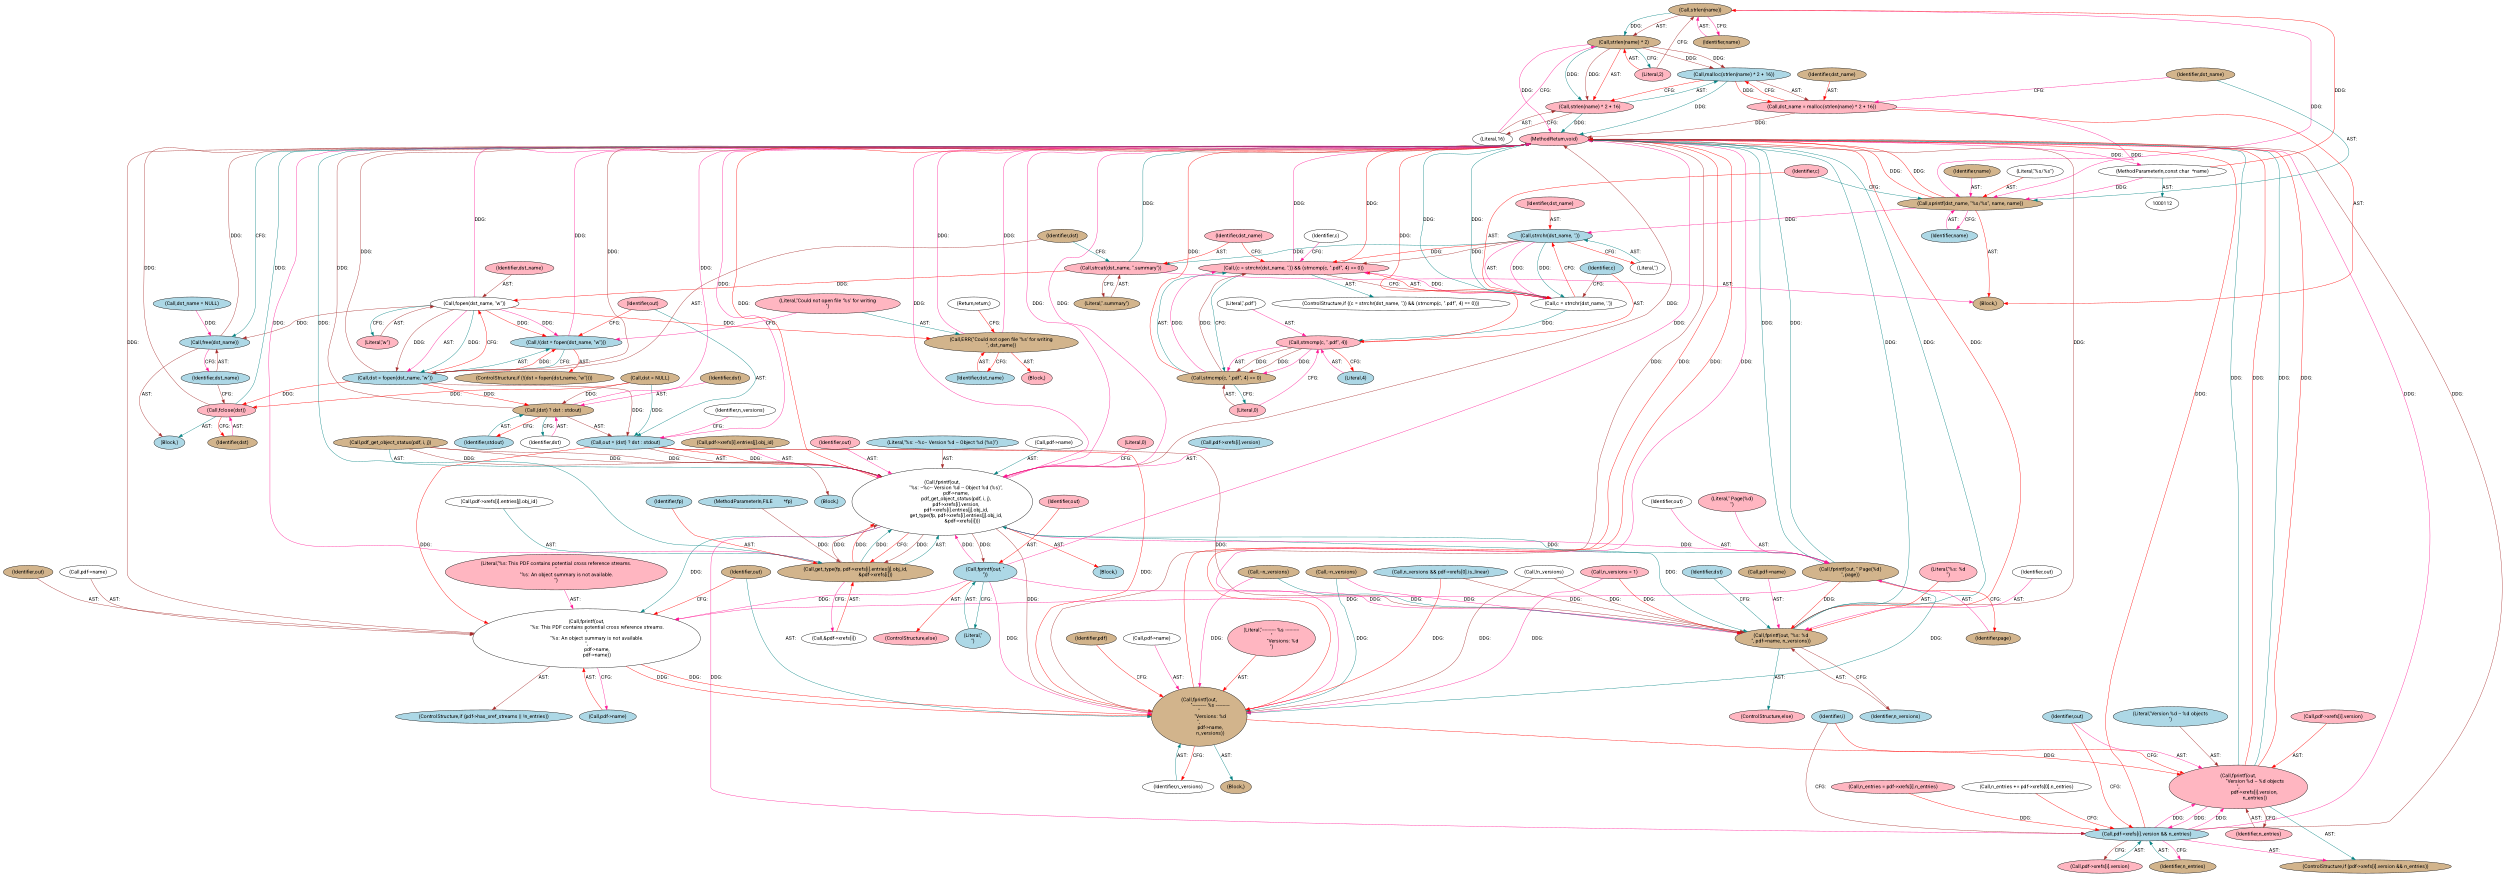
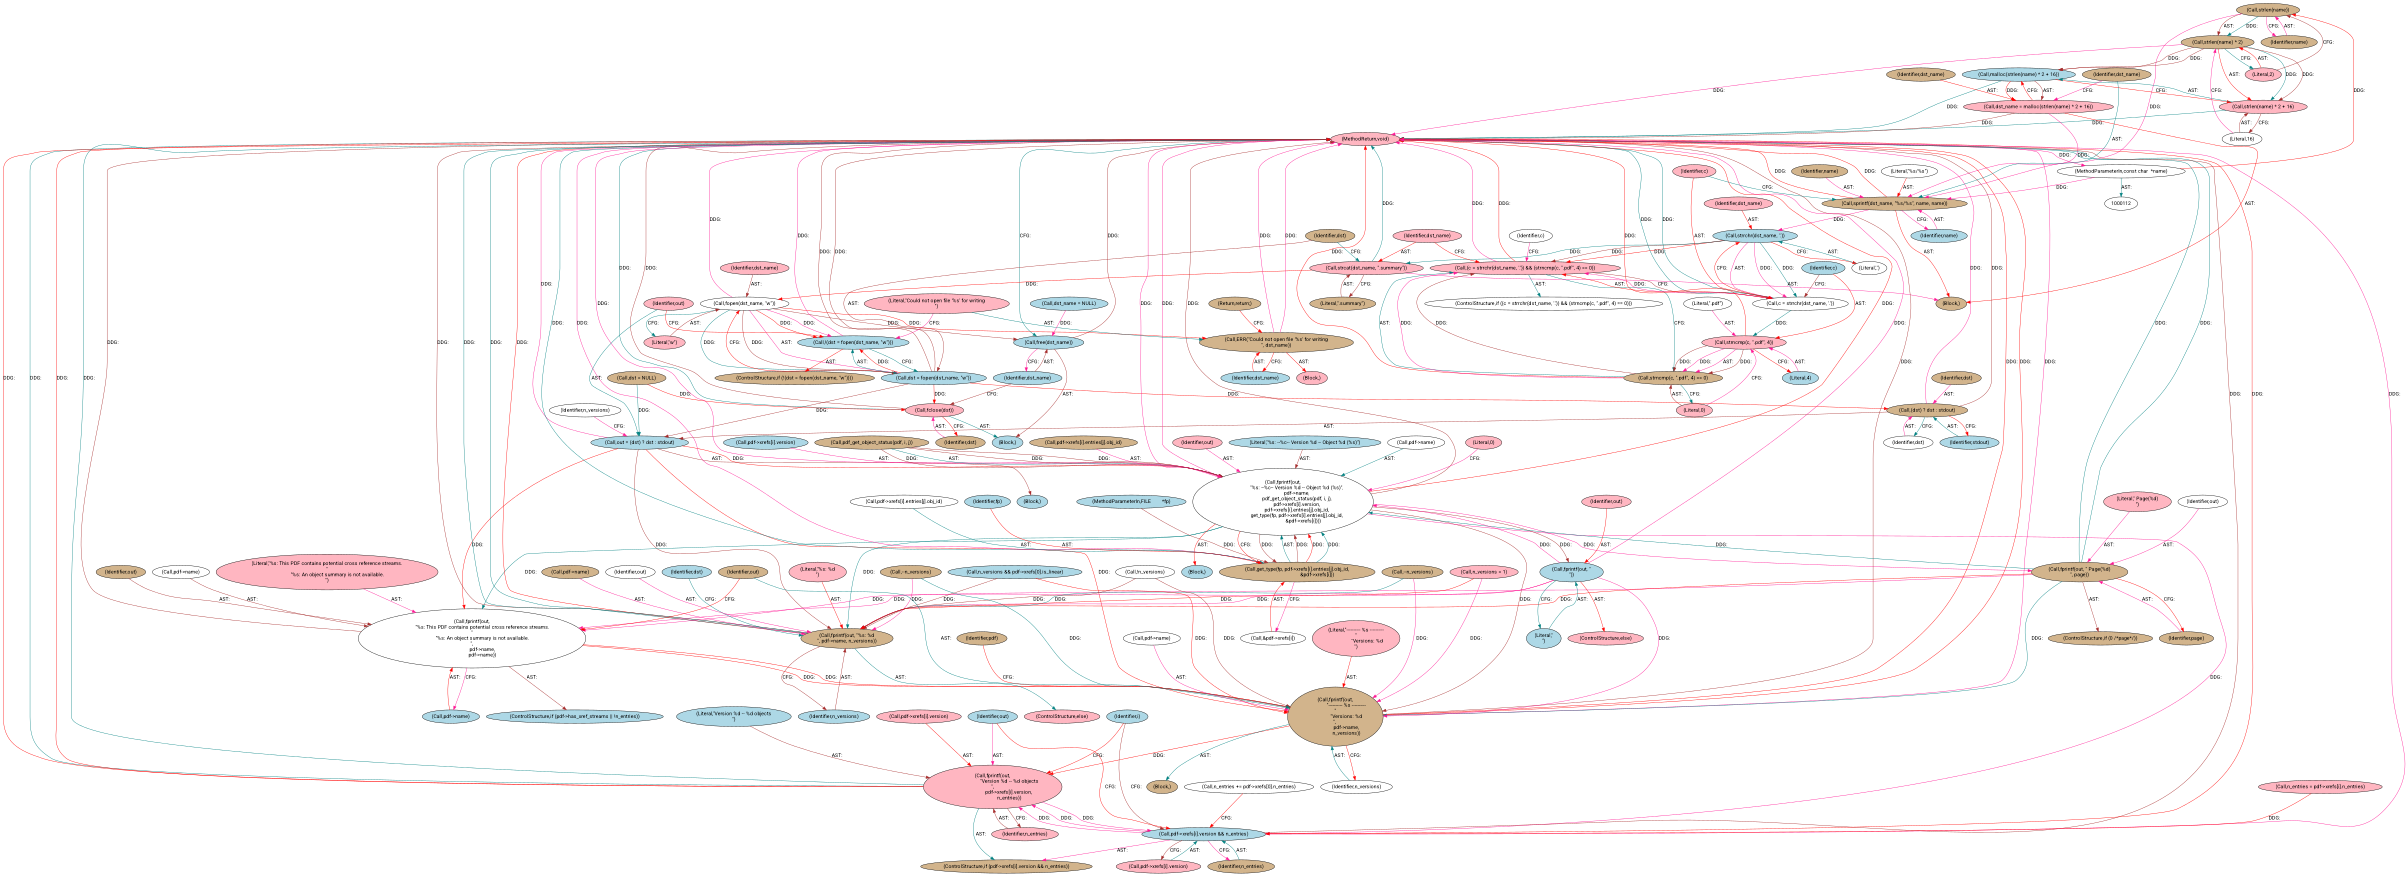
node "(Return,return;)": fillcolor white -> tan
edge "(Call,dst = NULL)" -> "(Call,(dst) ? dst : stdout)": removed, label "DDG:"
node "(ControlStructure,if (0 /*page*/))": added
